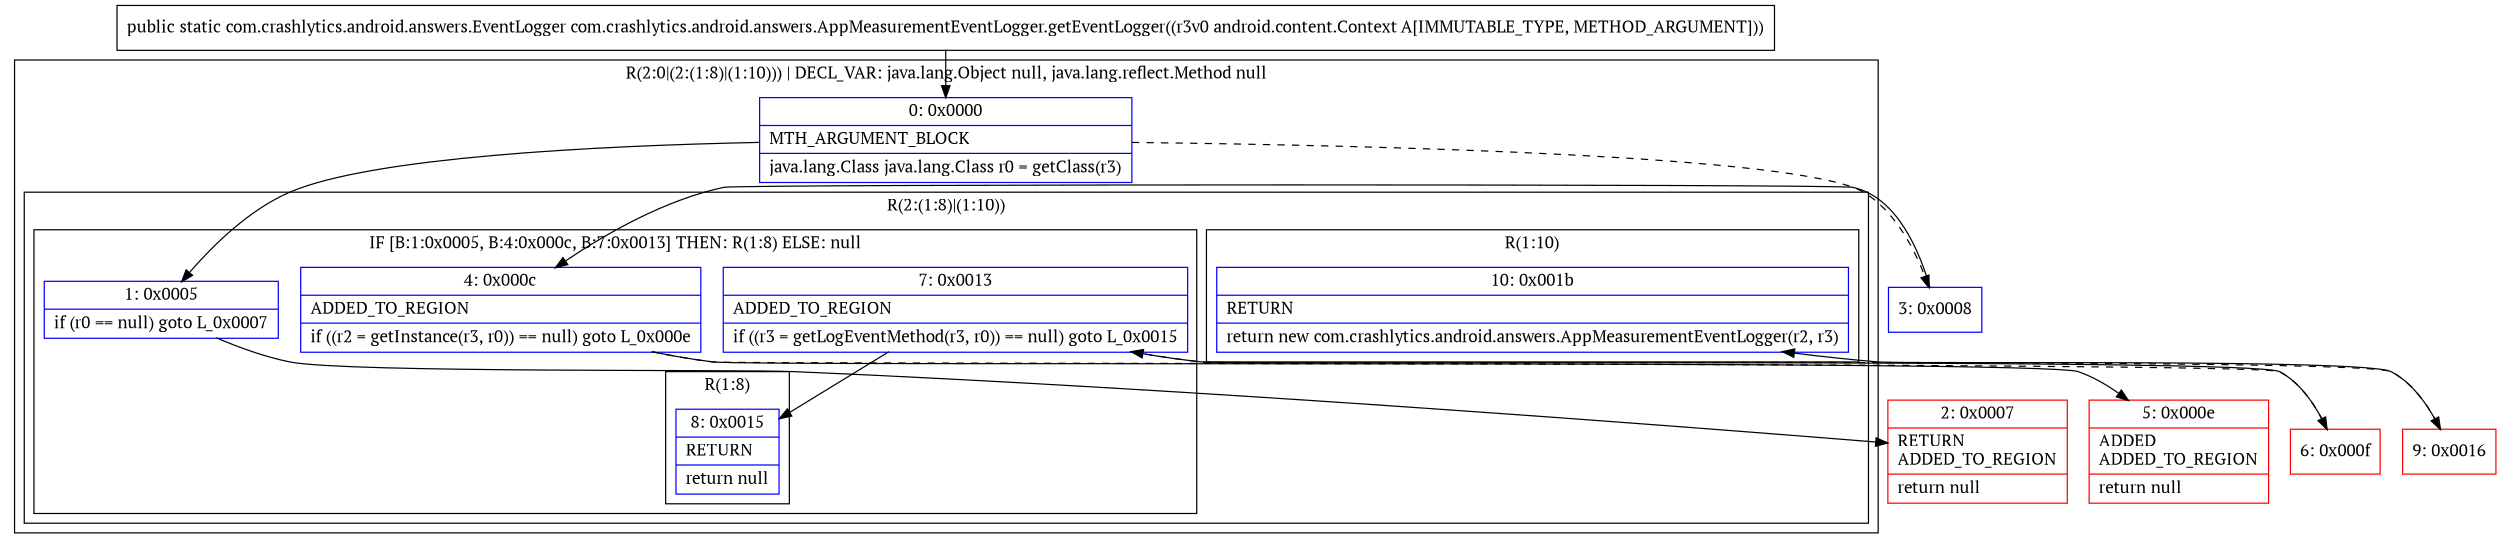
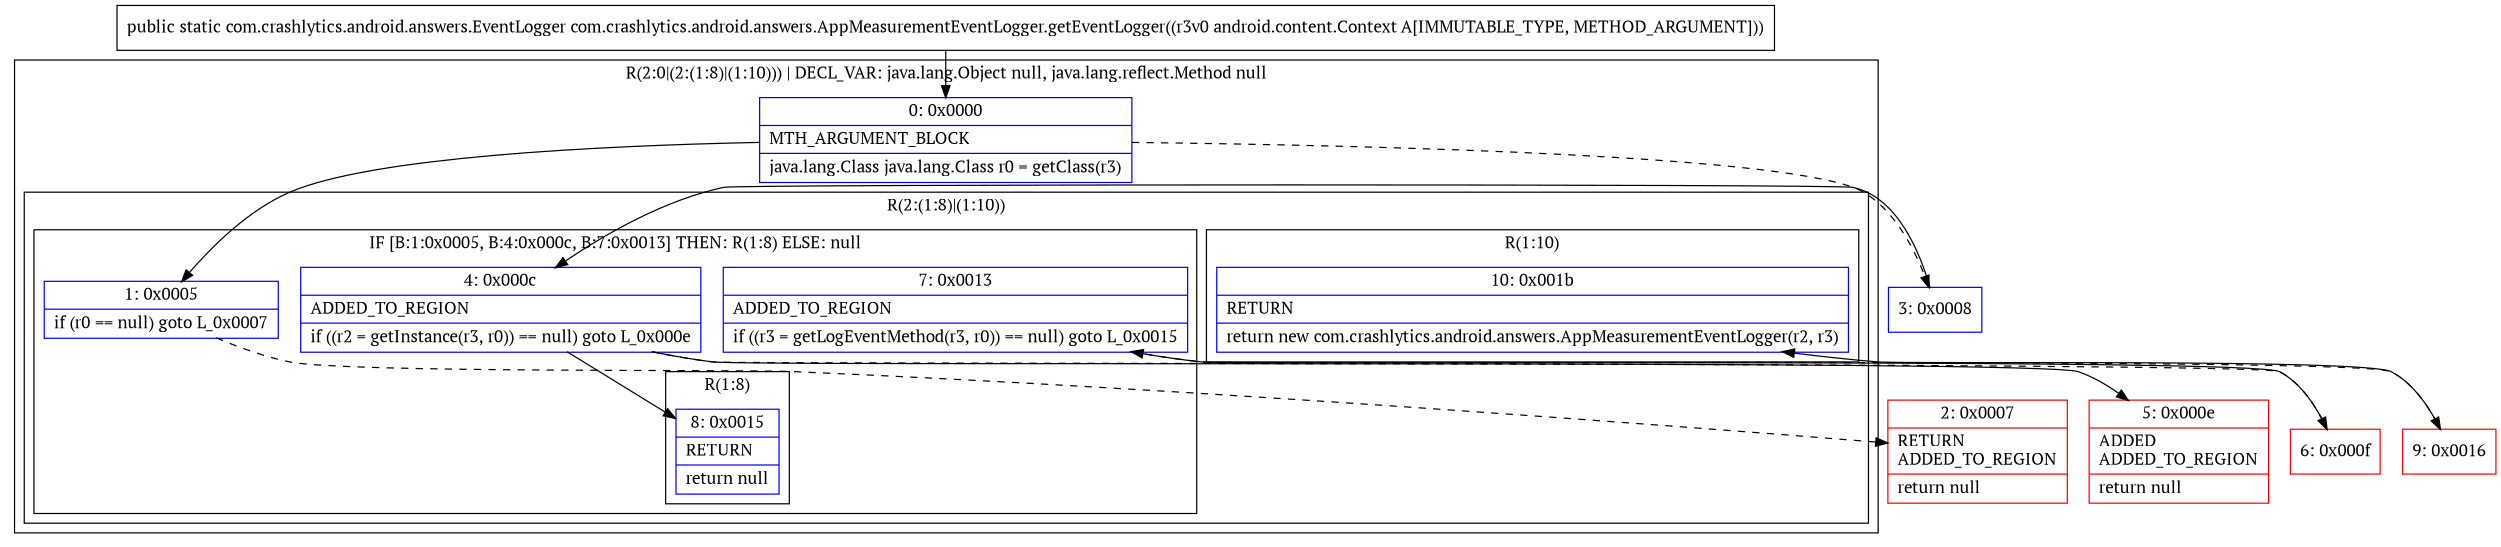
edge "7: 0x0013" -> "8: 0x0015": now "4: 0x000c" -> "8: 0x0015"
edge "1: 0x0005" -> "2: 0x0007": style solid -> dashed
